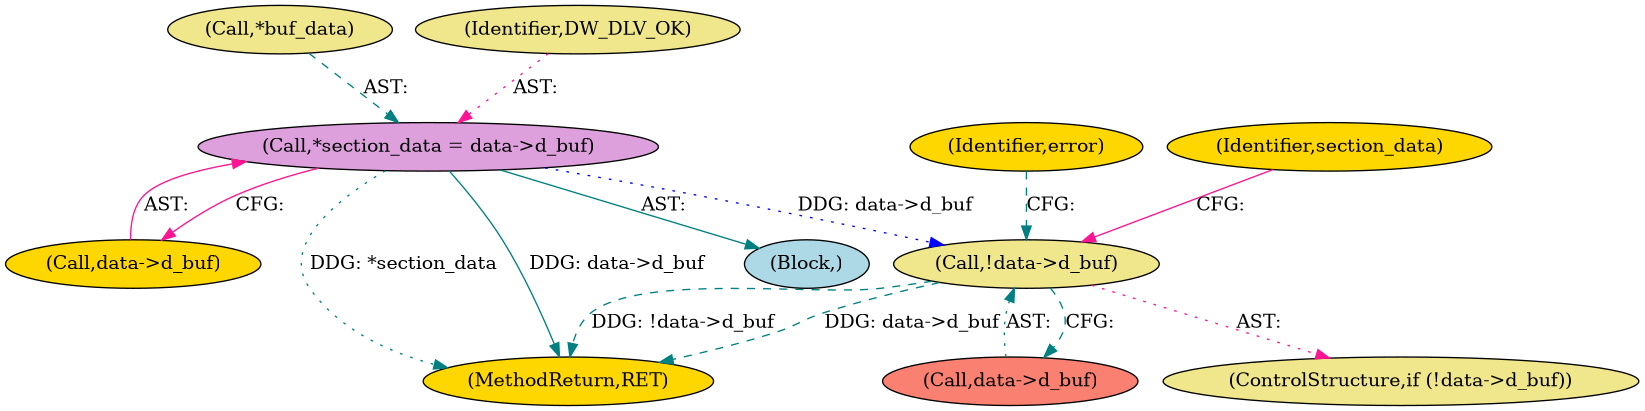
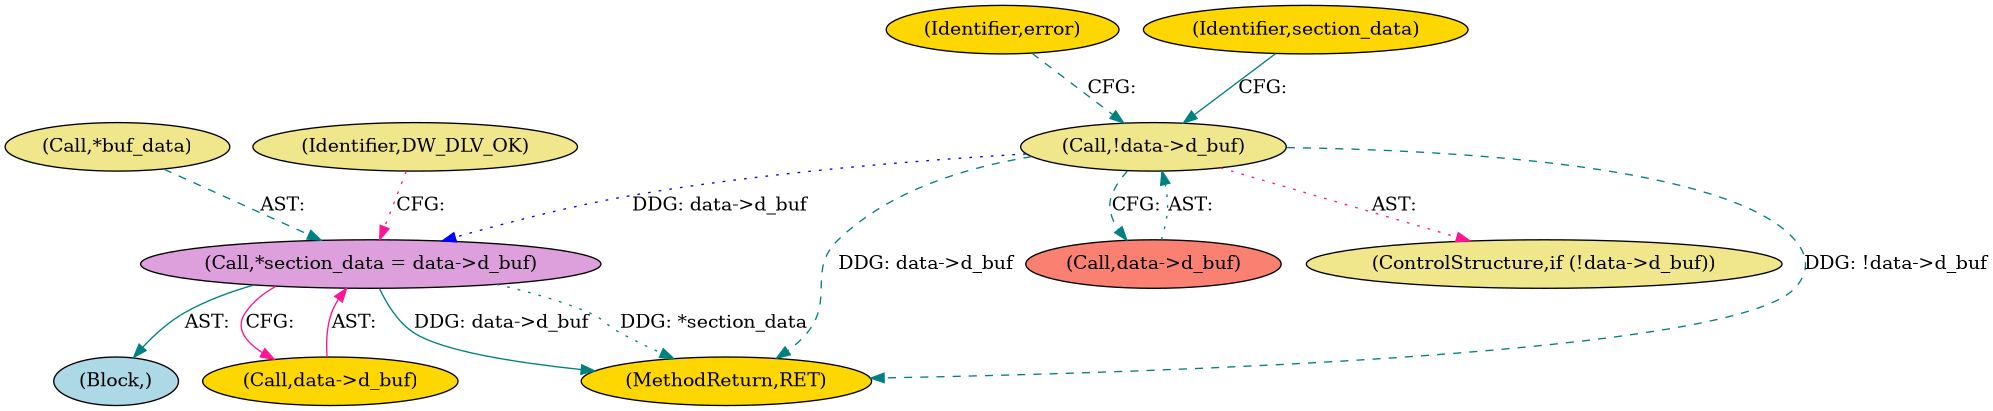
edge "(Identifier,DW_DLV_OK)" -> "(Call,*section_data = data->d_buf)": label "AST: " -> "CFG: "
edge "(Call,*section_data = data->d_buf)" -> "(Call,!data->d_buf)": reversed
edge "(Identifier,section_data)" -> "(Call,!data->d_buf)": color deeppink -> teal
